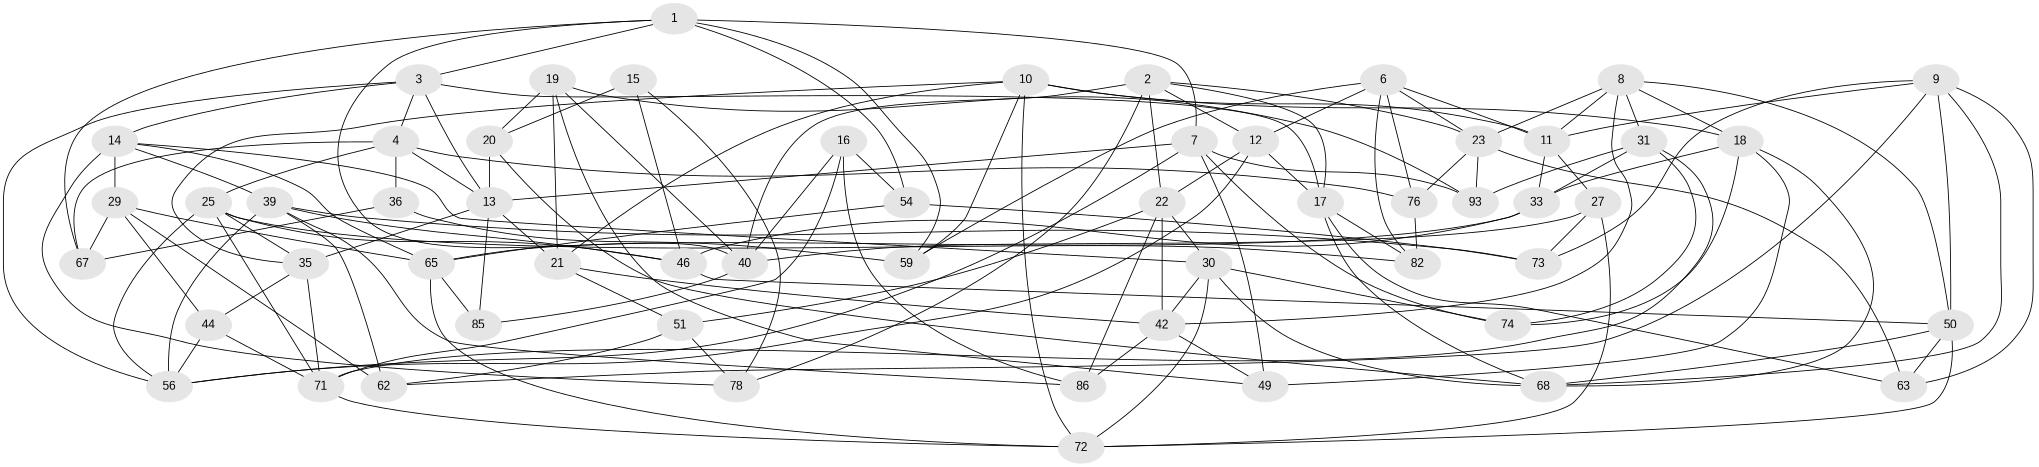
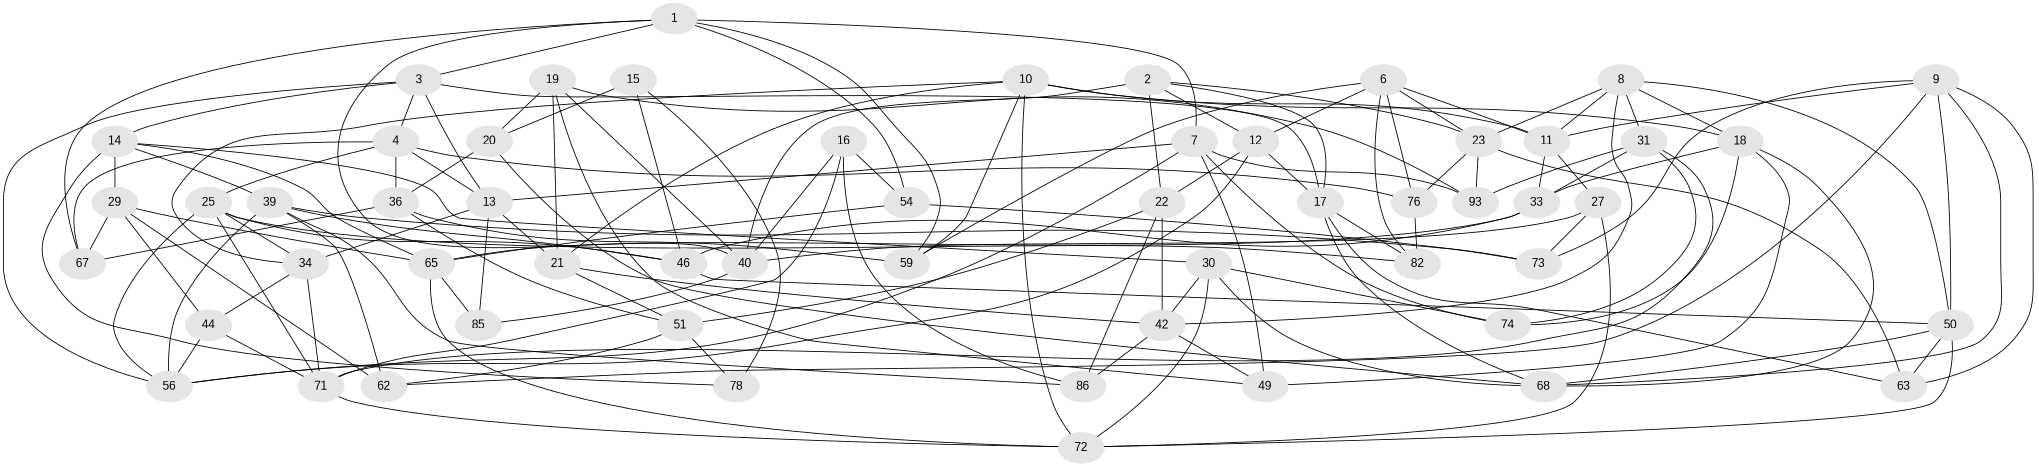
edge "20" -- "13": now "20" -- "36"
edge "22" -- "30": removed
node "35": label "35" -> "34"
edge "2" -- "78": removed
edge "36" -- "51": added
